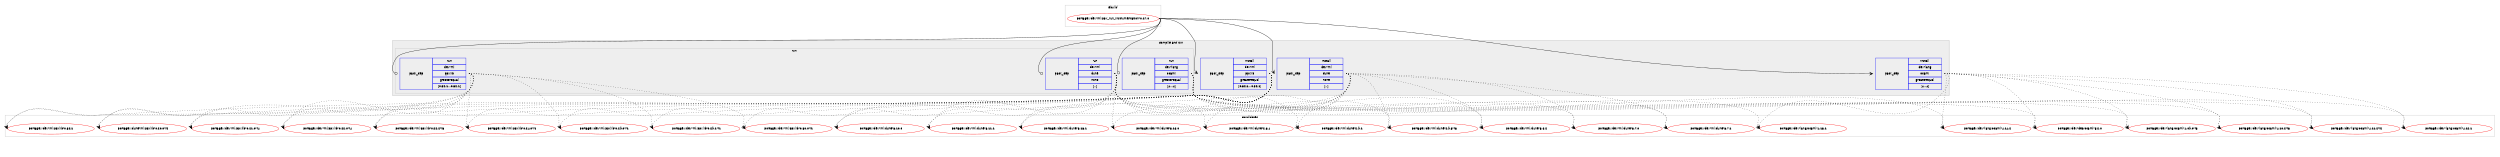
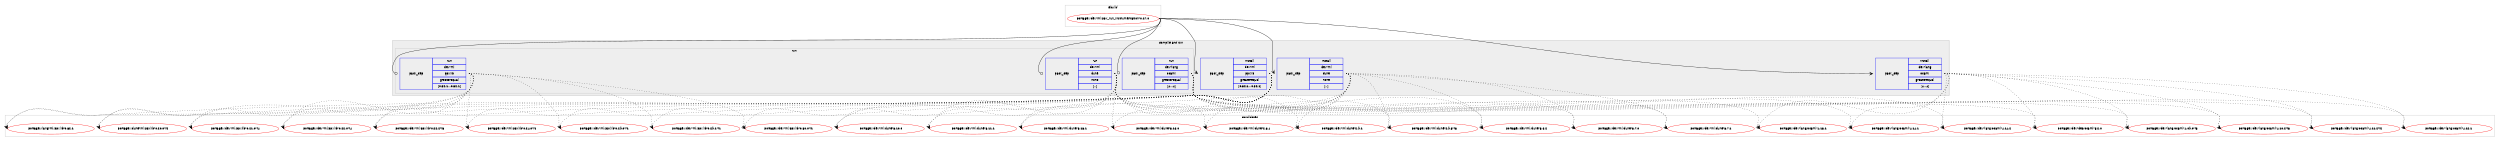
node "portage://dev-ml/ppxlib-0.32.1": label "portage://dev-ml/ppxlib-0.32.1" -> "portage://lang-ml/ppxlib-0.32.1"
node "portage://dev-lang/ocaml-4.14.1": added
